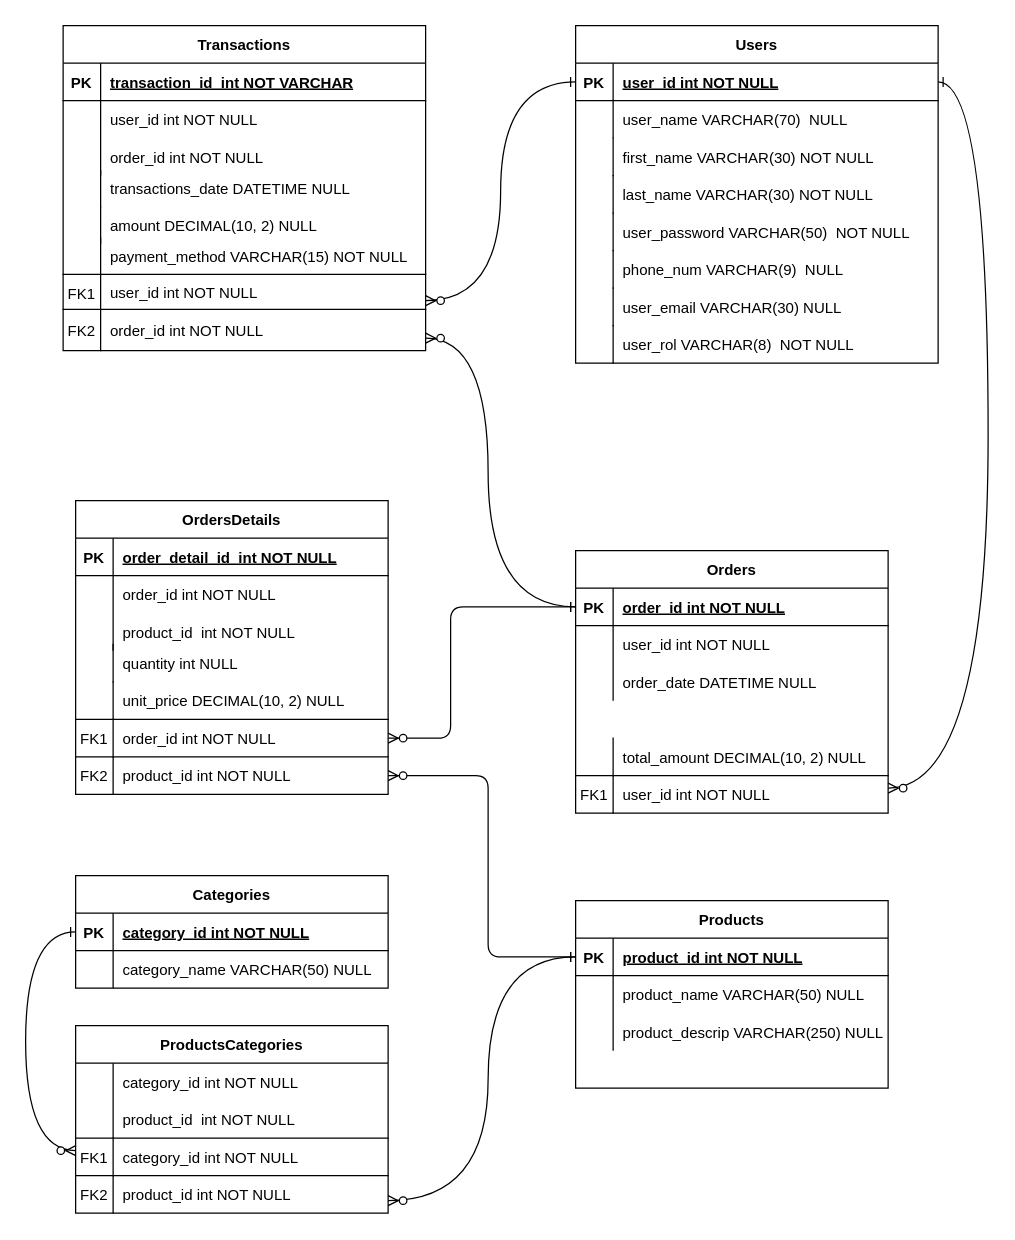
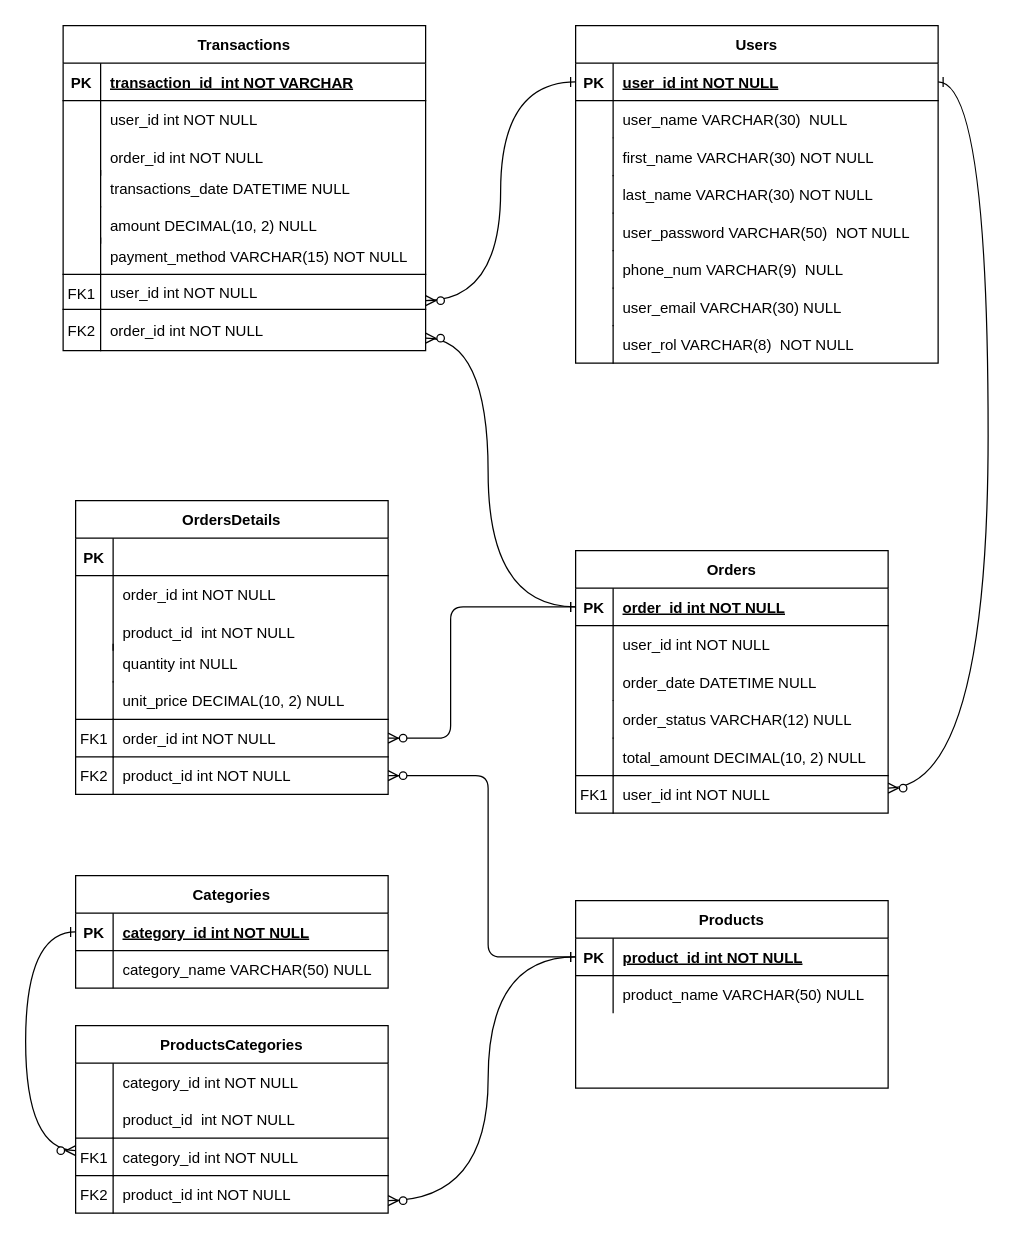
node "user_name VARCHAR(70) NULL": label "user_name VARCHAR(70) NULL" -> "user_name VARCHAR(30) NULL"
node "order_detail_id int NOT NULL": removed
node "order_status VARCHAR(12) NULL": added
node "product_descrip VARCHAR(250) NULL": removed
